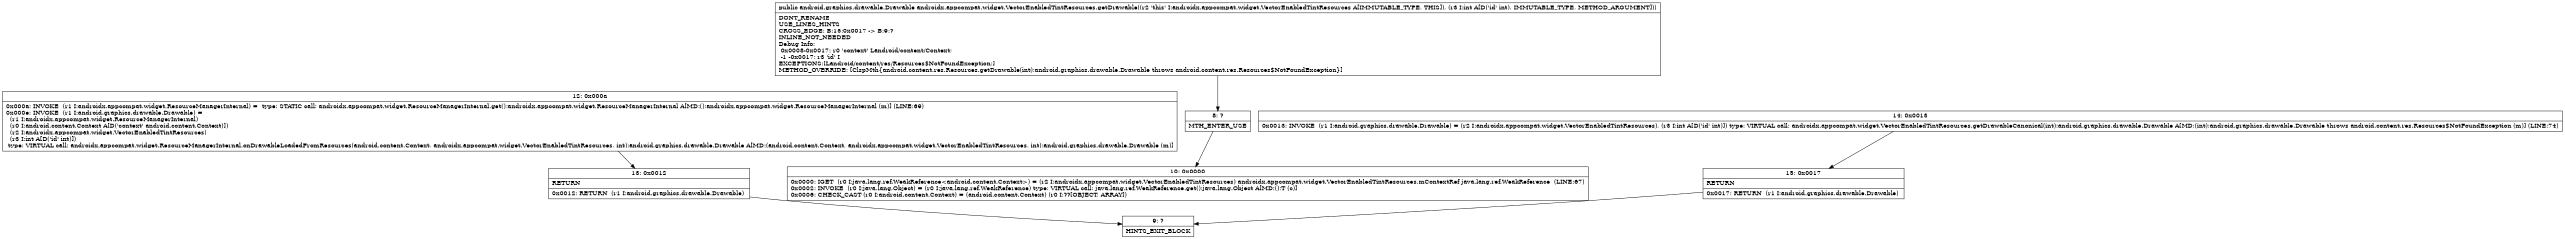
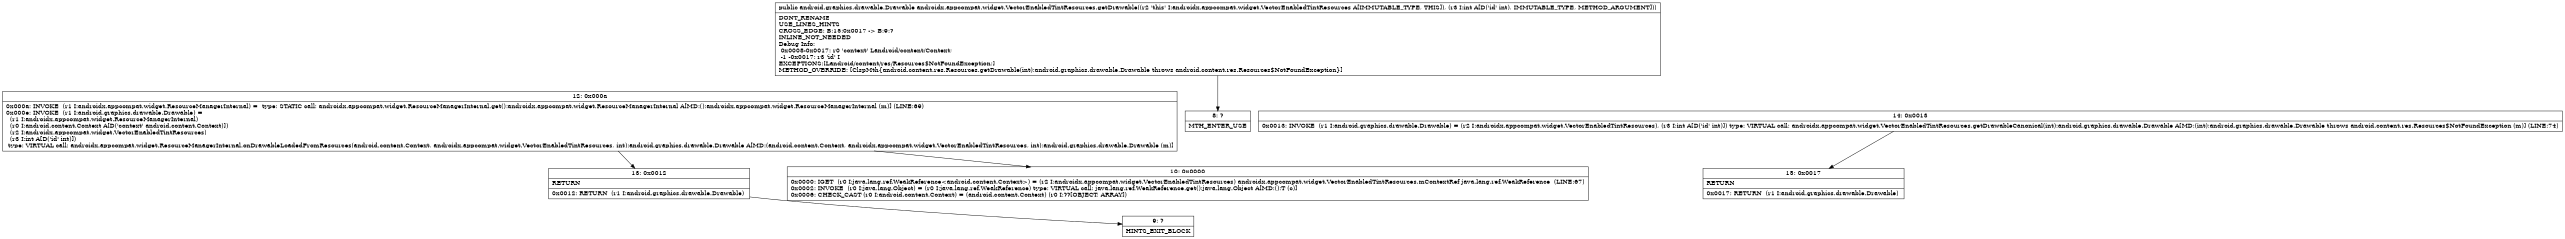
edge "8: ?" -> "10: 0x0000": now "12: 0x000a" -> "10: 0x0000"
edge "15: 0x0017" -> "9: ?": removed
